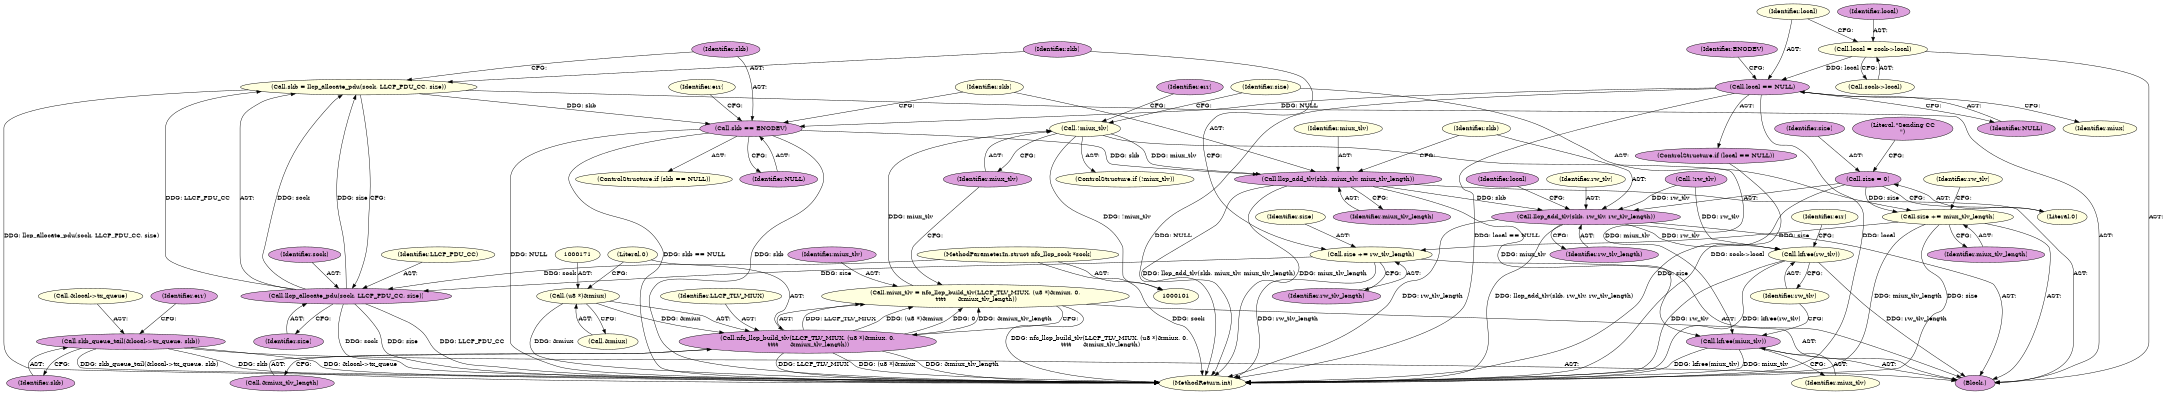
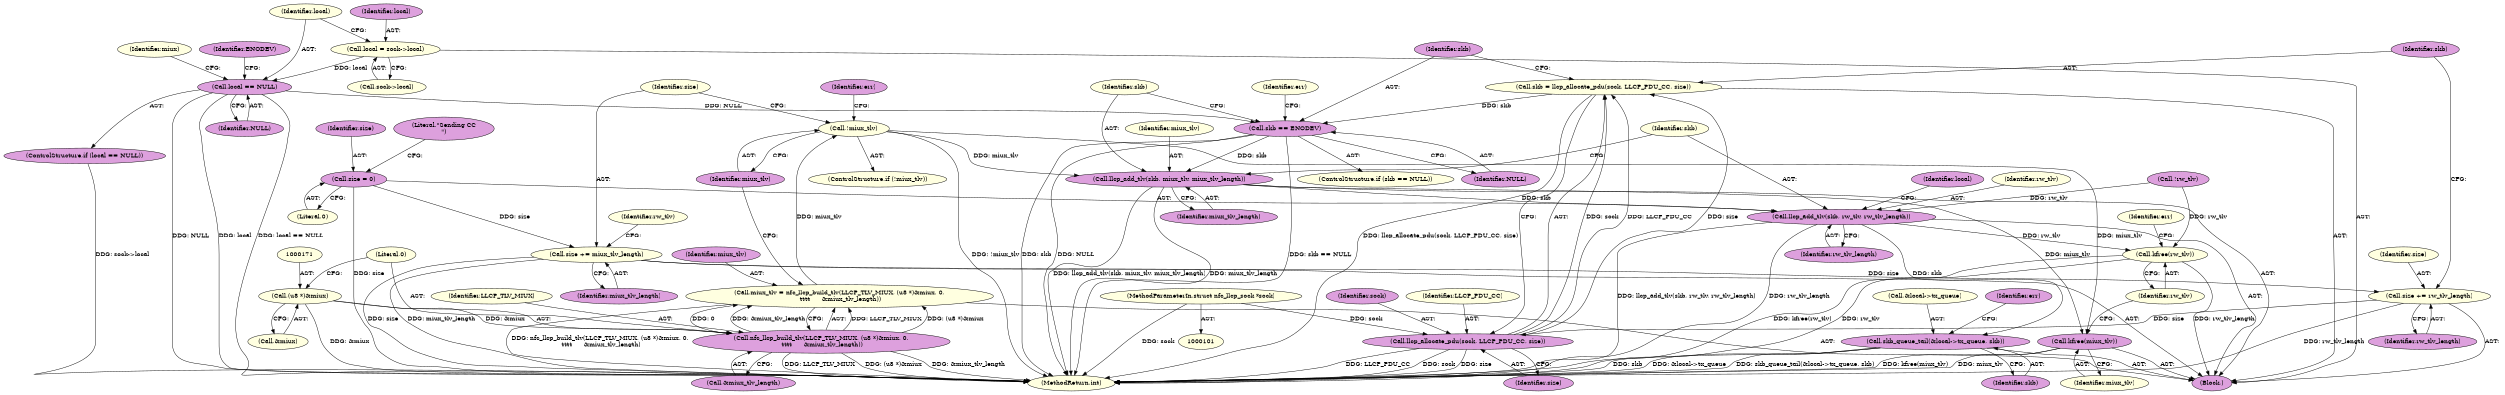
edge "(Call,local == NULL)" -> "(Identifier,miux)": reversed
edge "(Call,!miux_tlv)" -> "1000101": now "(Call,!miux_tlv)" -> "(MethodReturn,int)"
edge "(Call,llcp_add_tlv(skb, rw_tlv, rw_tlv_length))" -> "(Call,skb_queue_tail(&local->tx_queue, skb))": added, label "DDG: skb"
